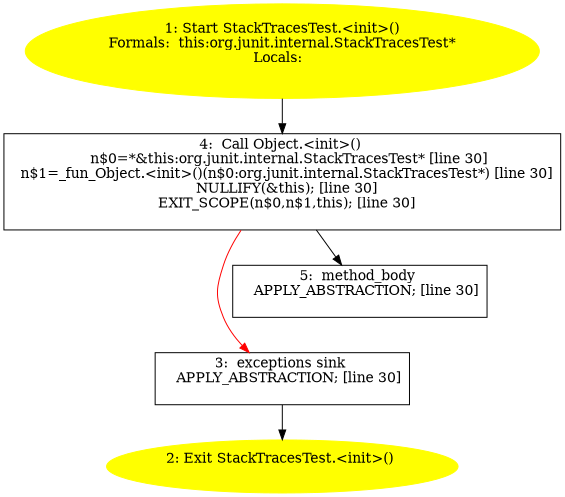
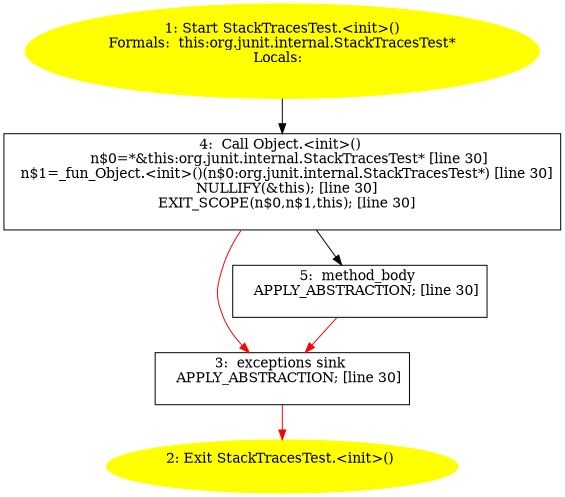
edge "5:  method_body APPLY_ABSTRACTION; [line 30]" -> "3:  exceptions sink APPLY_ABSTRACTION; [line 30]": added
edge "3:  exceptions sink APPLY_ABSTRACTION; [line 30]" -> "2: Exit StackTracesTest.<init>()": color black -> red
